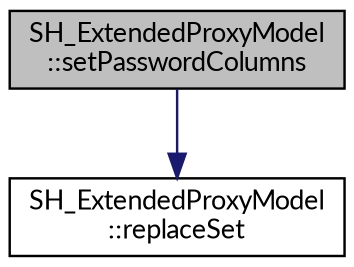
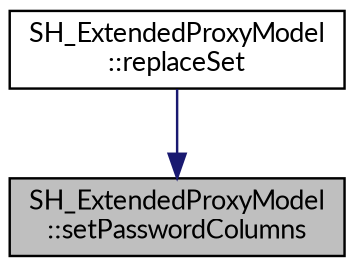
edge "SH_ExtendedProxyModel ::setPasswordColumns" -> "SH_ExtendedProxyModel ::replaceSet": reversed
